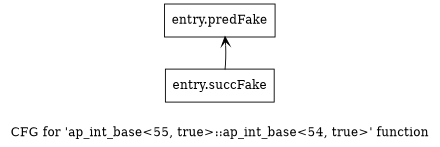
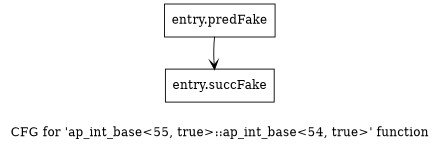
edge "entry.succFake" -> "entry.predFake": reversed
